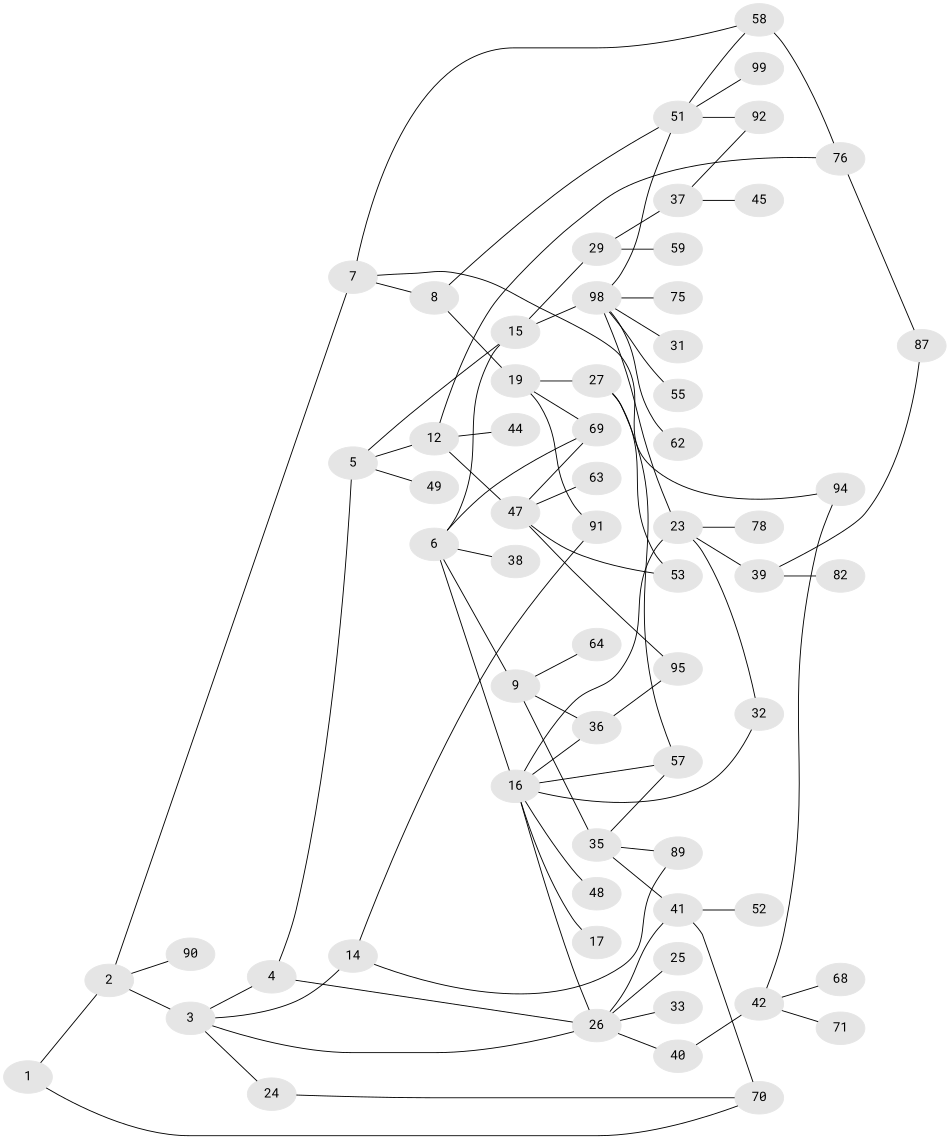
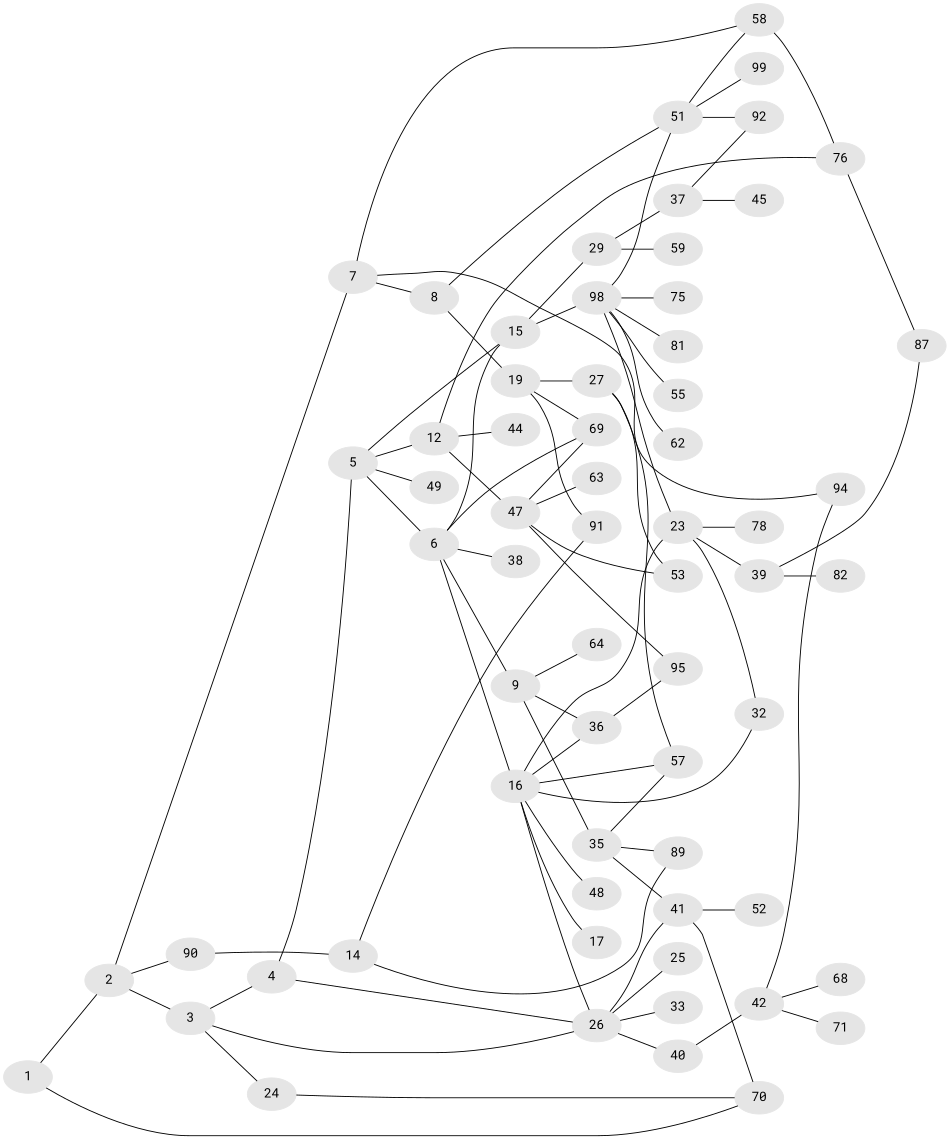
node "31": label "31" -> "81"
edge "5" -- "6": added
edge "14" -- "3": now "14" -- "90"
